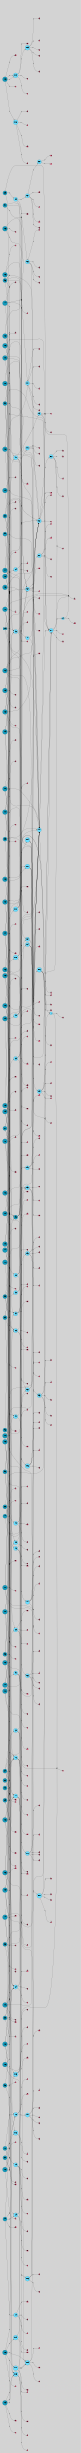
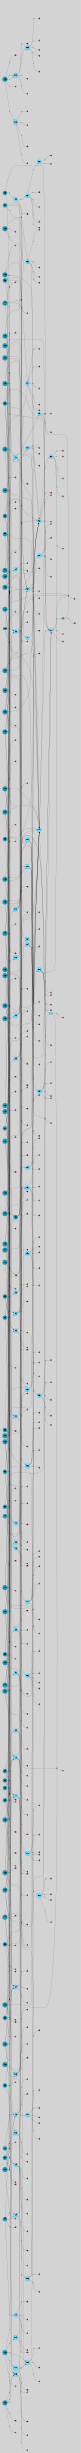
node "T886": fillcolor #66ddff -> #cccccc
